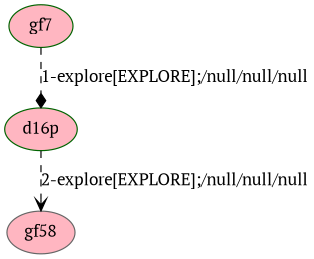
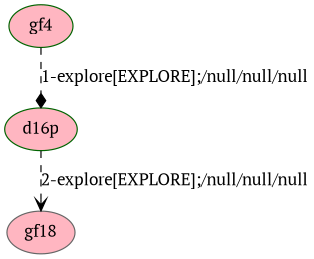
node "gf7": label "gf7" -> "gf4"
node "gf58": label "gf58" -> "gf18"
